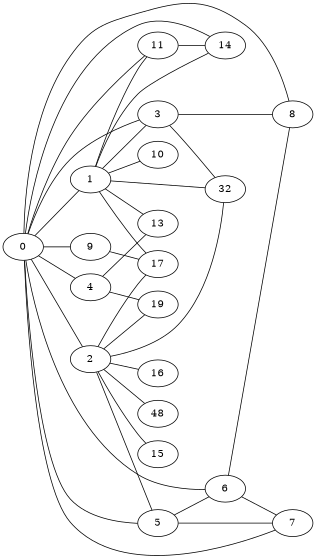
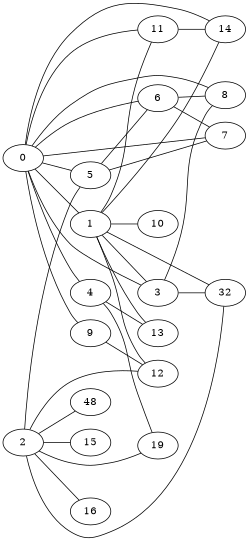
node "17": label "17" -> "12"
edge "0" -- "2": removed
